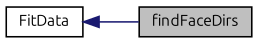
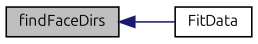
edge "findFaceDirs" -> "FitData": reversed
